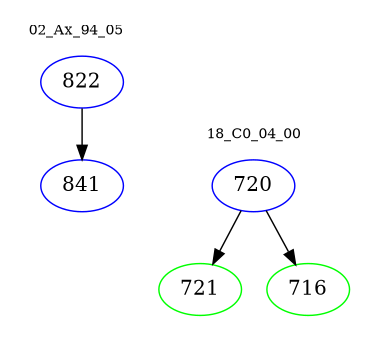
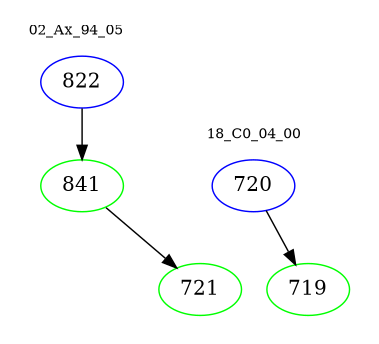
node "841": color blue -> green
edge "720" -> "721": now "841" -> "721"
node "716": label "716" -> "719"
